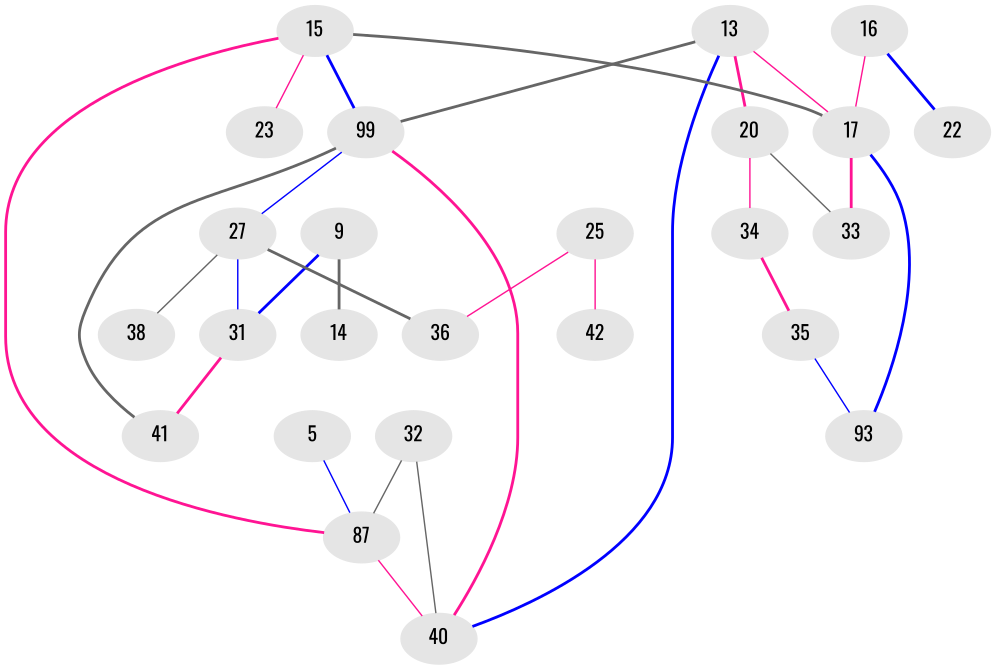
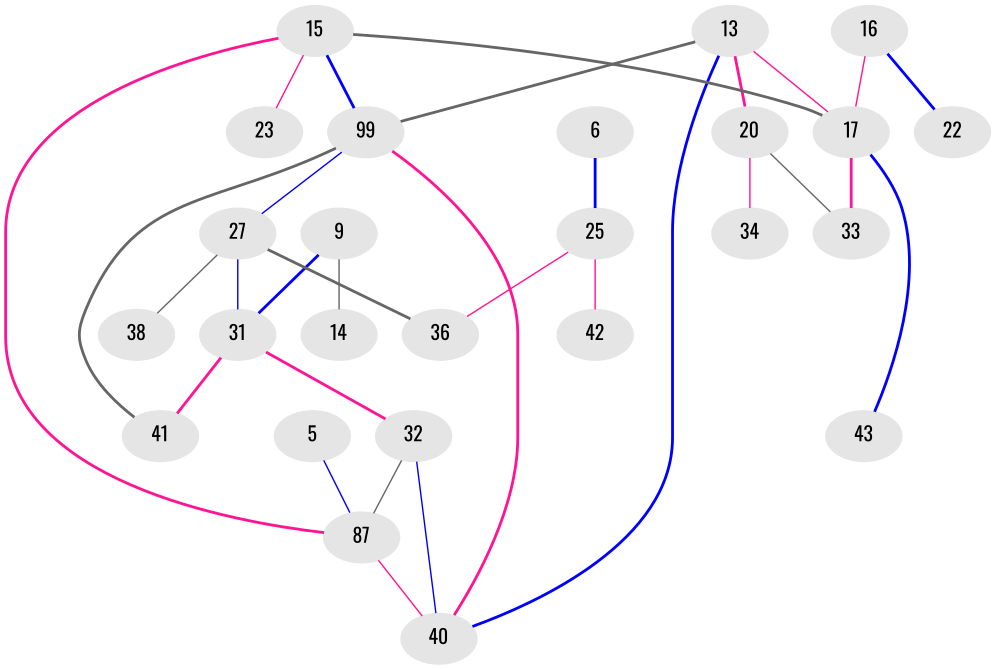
node "6": added
edge "9" -- "14": style bold -> solid
node "35": removed
edge "31" -- "32": added
node "93": label "93" -> "43"
edge "32" -- "40": color gray40 -> blue
